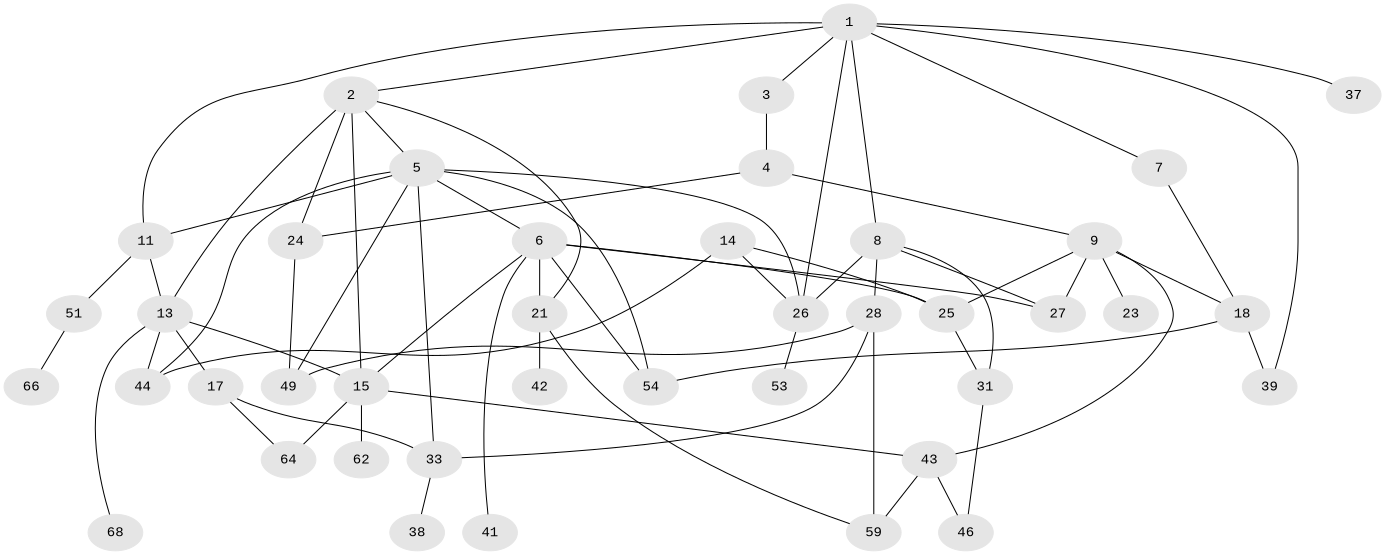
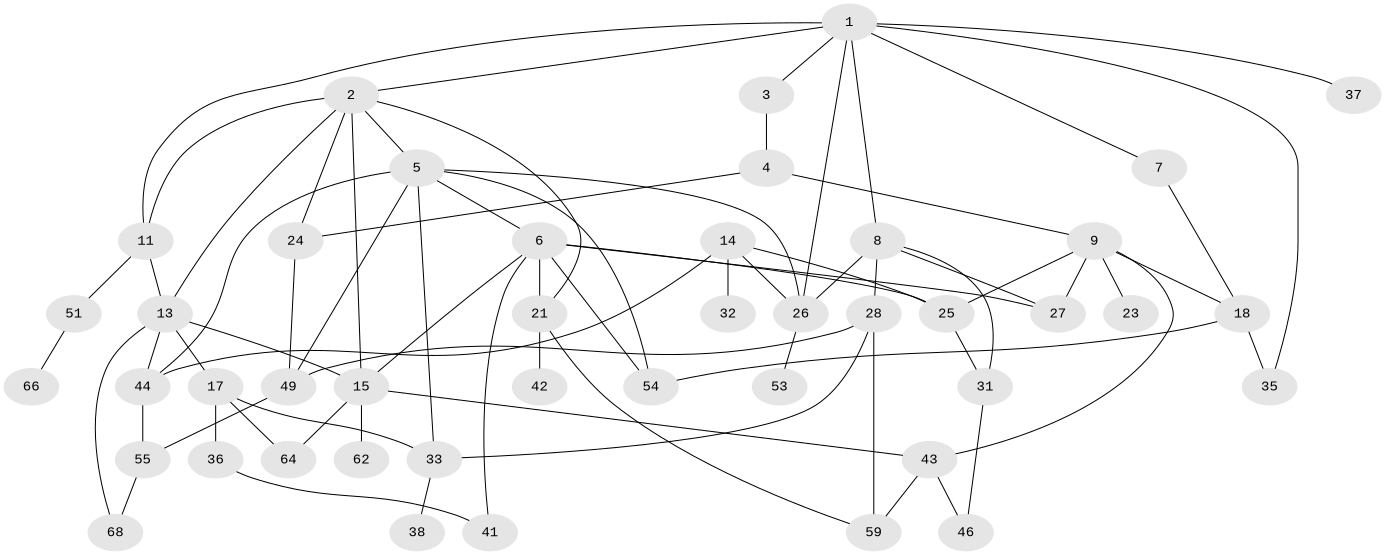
edge "5" -- "11": now "2" -- "11"
node "32": added
node "39": label "39" -> "35"
node "55": added
node "36": added
